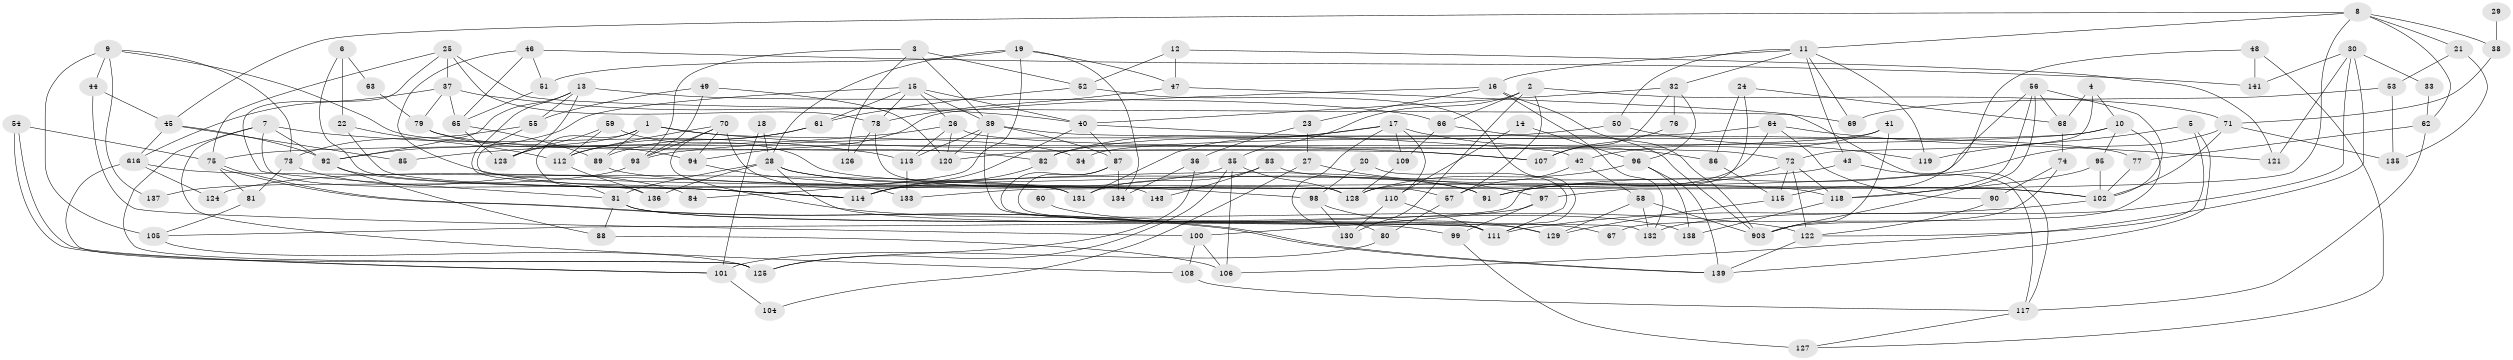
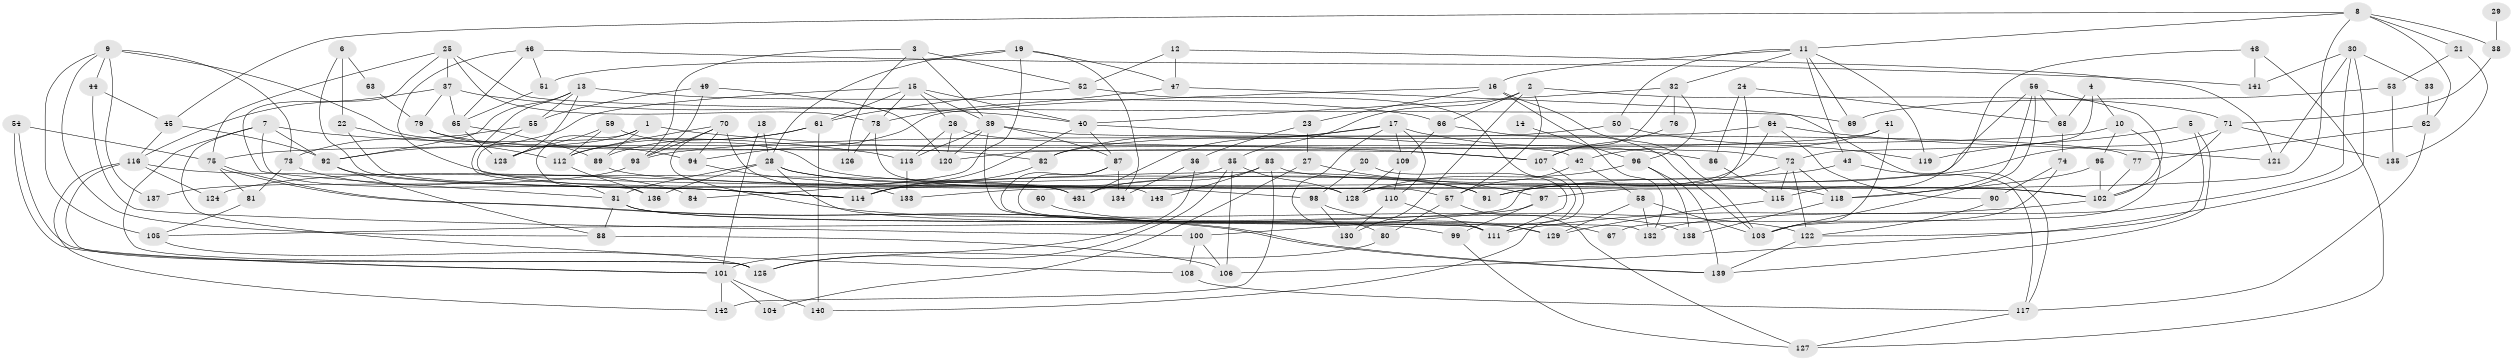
node "616": label "616" -> "116"
node "85": removed
node "34": removed
edge "14" -- "110": now "109" -- "110"
node "131": label "131" -> "431"
edge "9" -- "88": added
node "903": label "903" -> "103"
edge "57" -- "127": added
node "142": added
node "140": added
